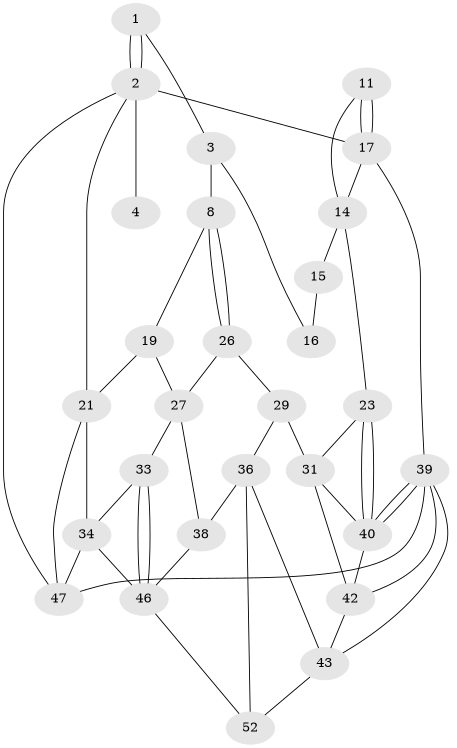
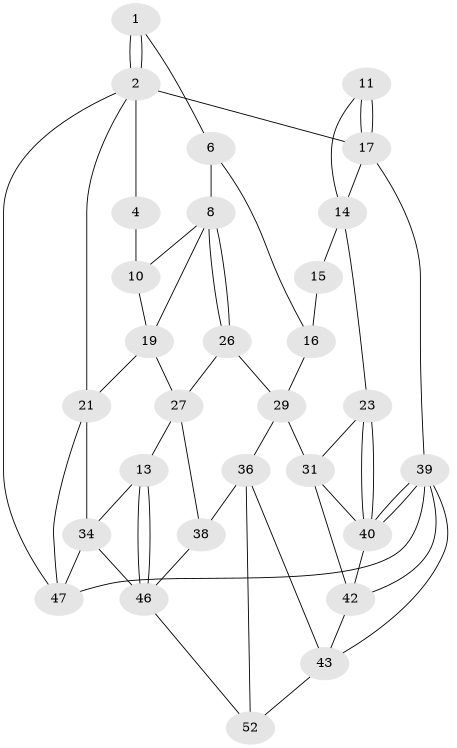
node "3": label "3" -> "6"
node "10": added
edge "16" -- "29": added
node "33": label "33" -> "13"
